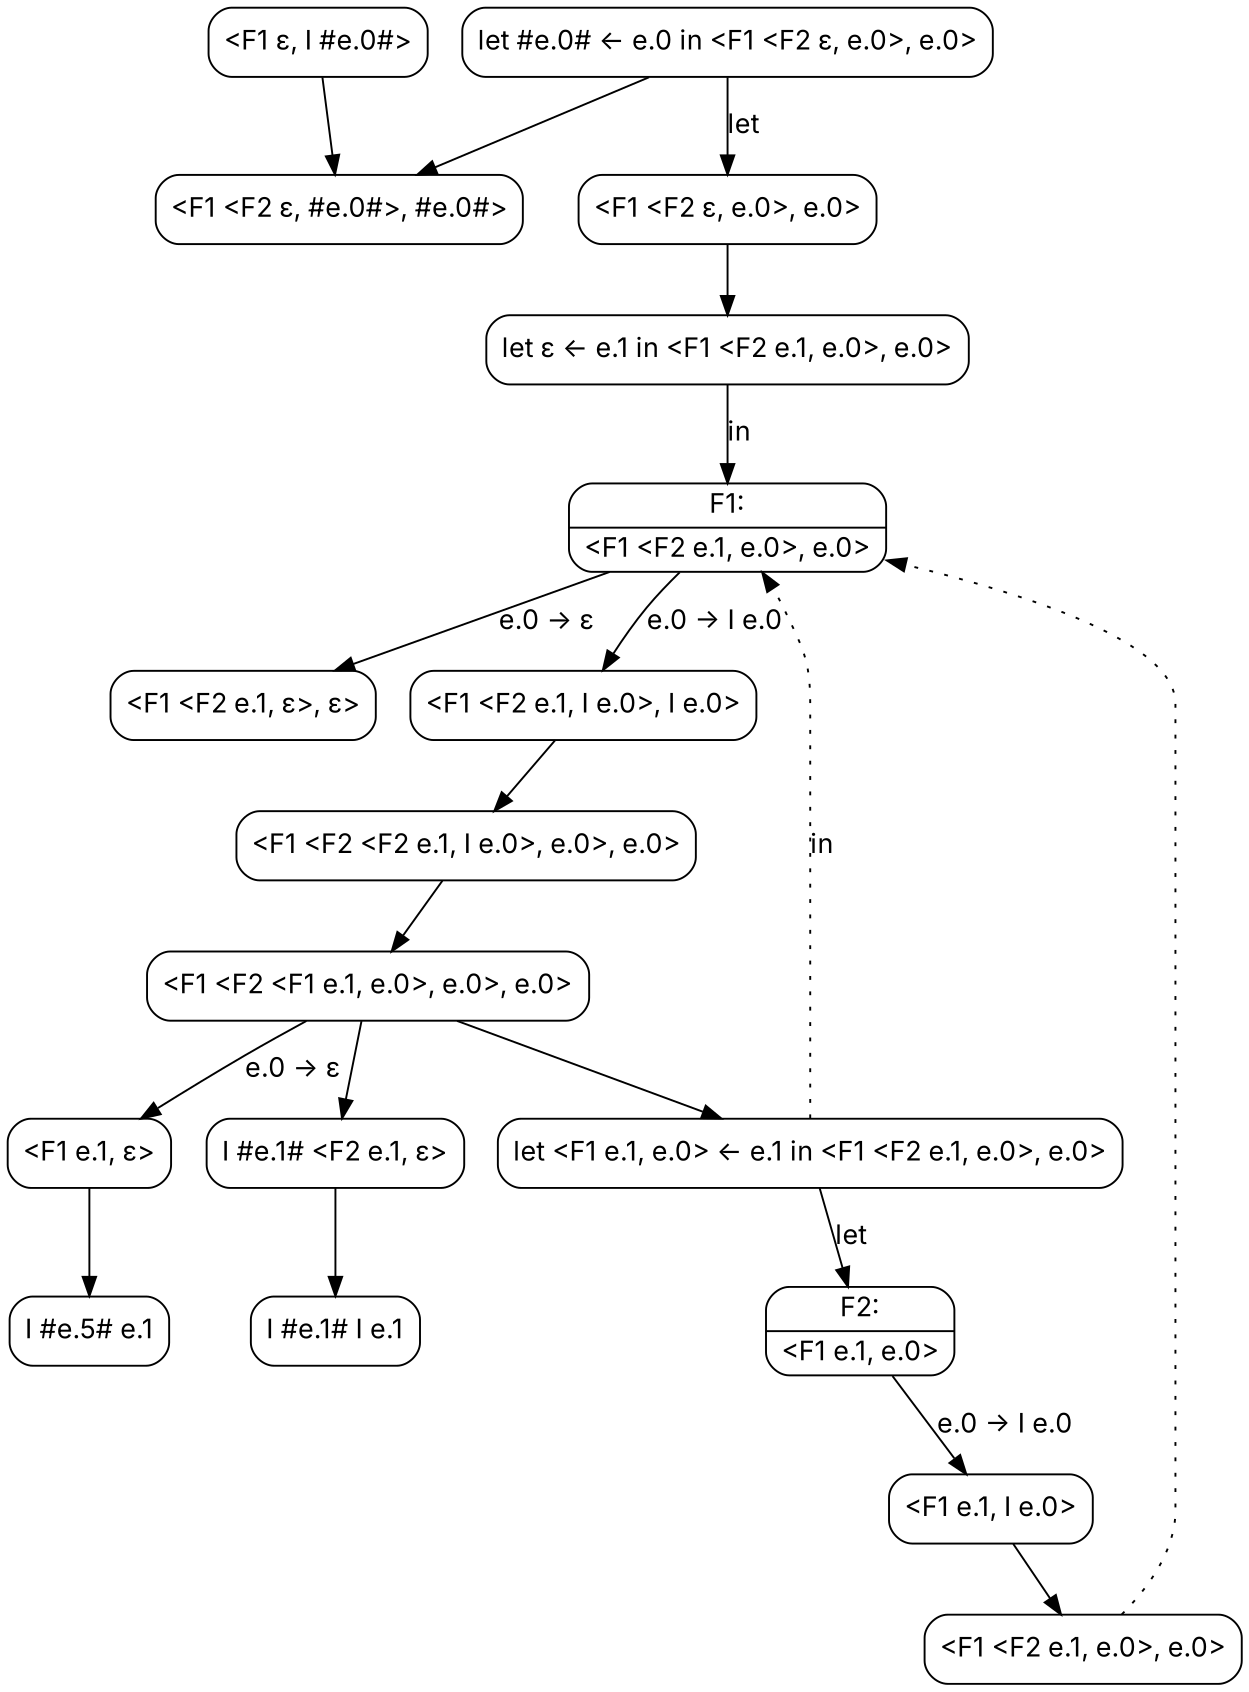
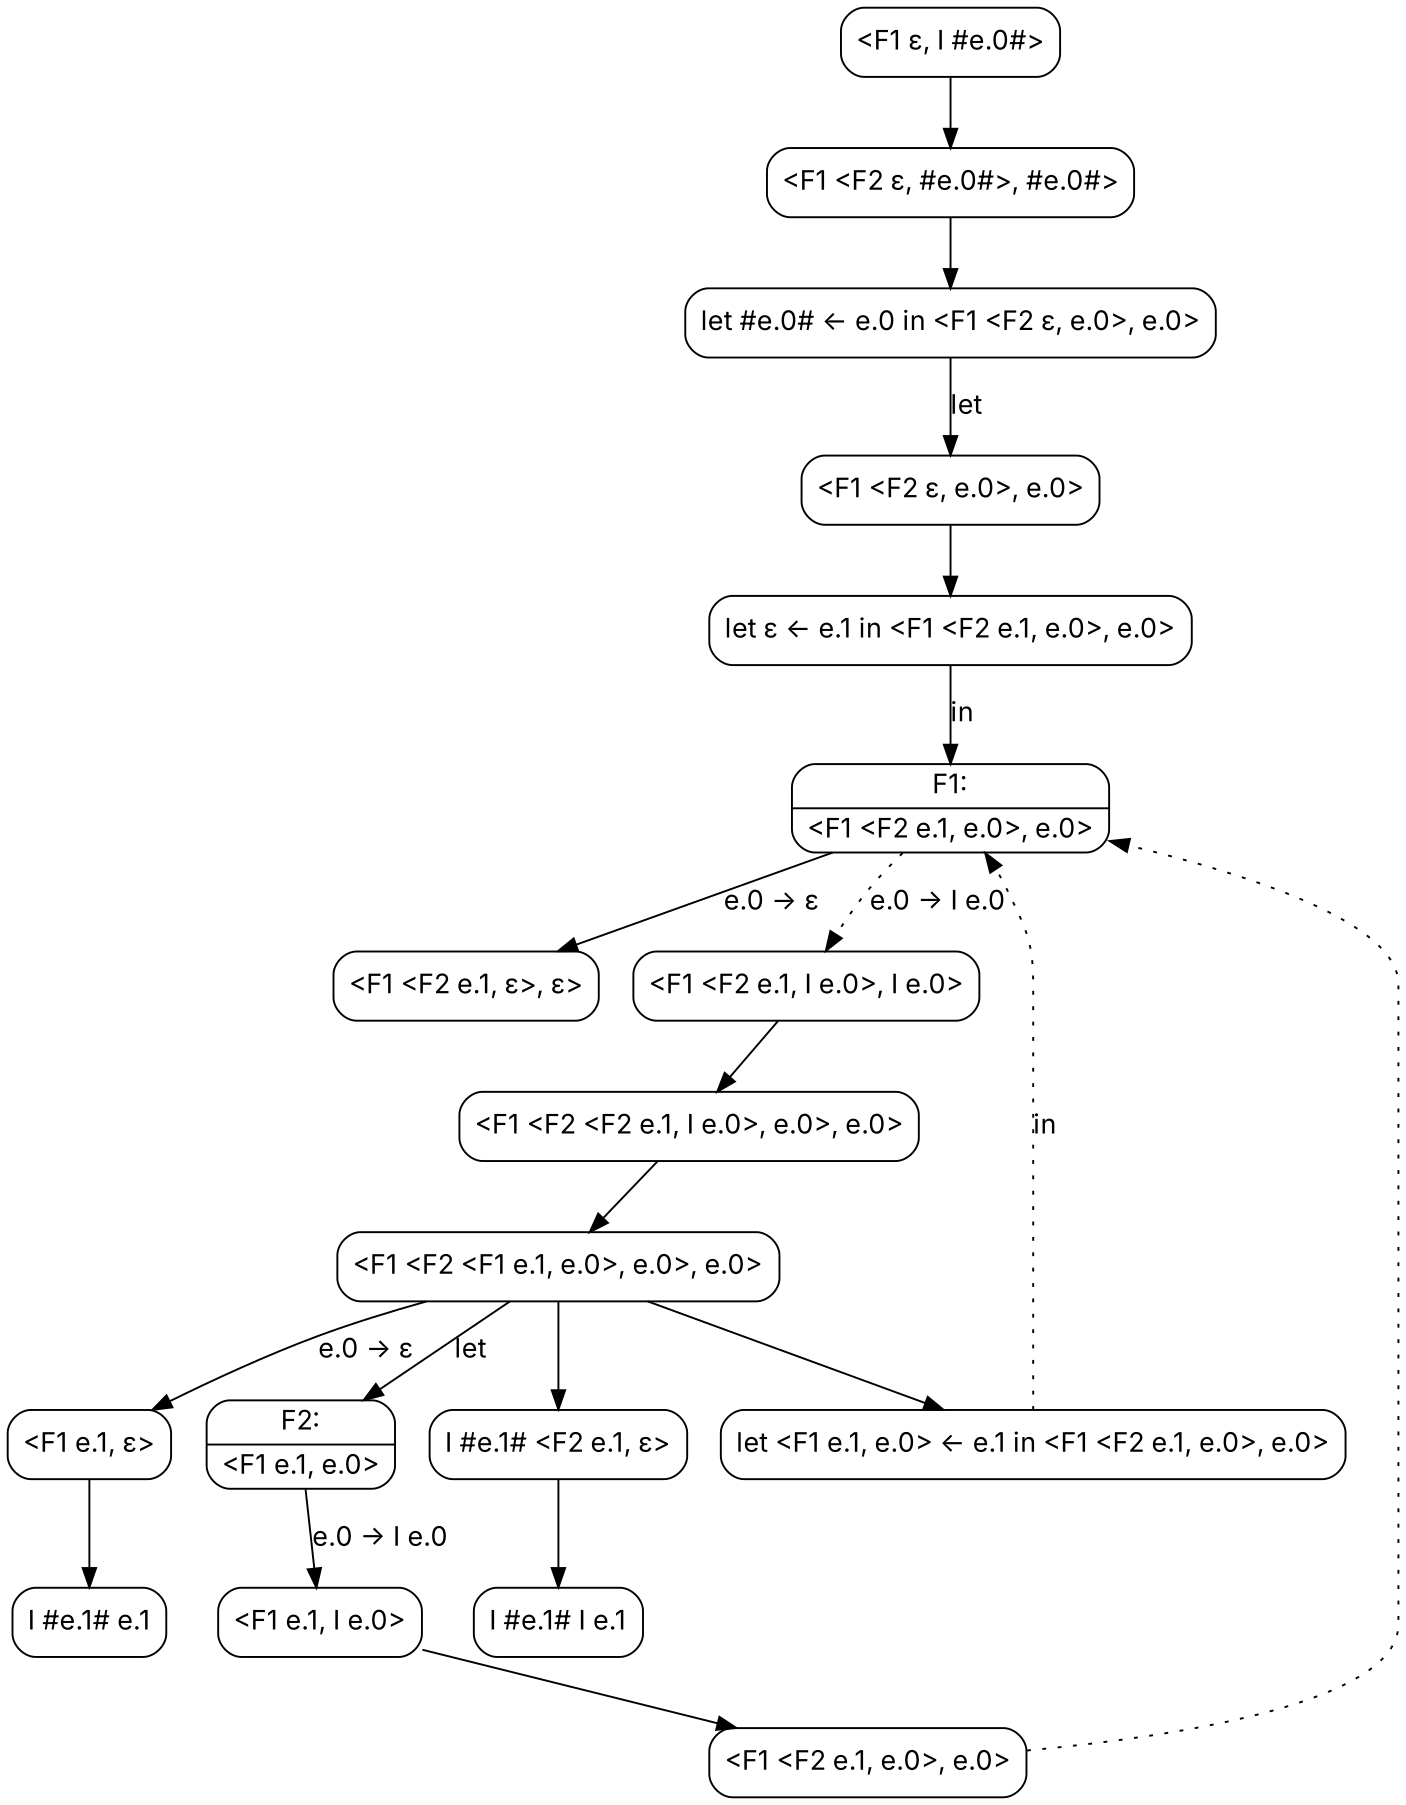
edge "let #e.0# ← e.0 in <F1 <F2 ε, e.0>, e.0>" -> "<F1 <F2 ε, #e.0#>, #e.0#>": reversed
edge "F1:" -> "<F1 <F2 e.1, I e.0>, I e.0>": style solid -> dotted
edge "let <F1 e.1, e.0> ← e.1 in <F1 <F2 e.1, e.0>, e.0>" -> "F2:": now "<F1 <F2 <F1 e.1, e.0>, e.0>, e.0>" -> "F2:"
node "I #e.5# e.1": label "I #e.5# e.1" -> "I #e.1# e.1"
